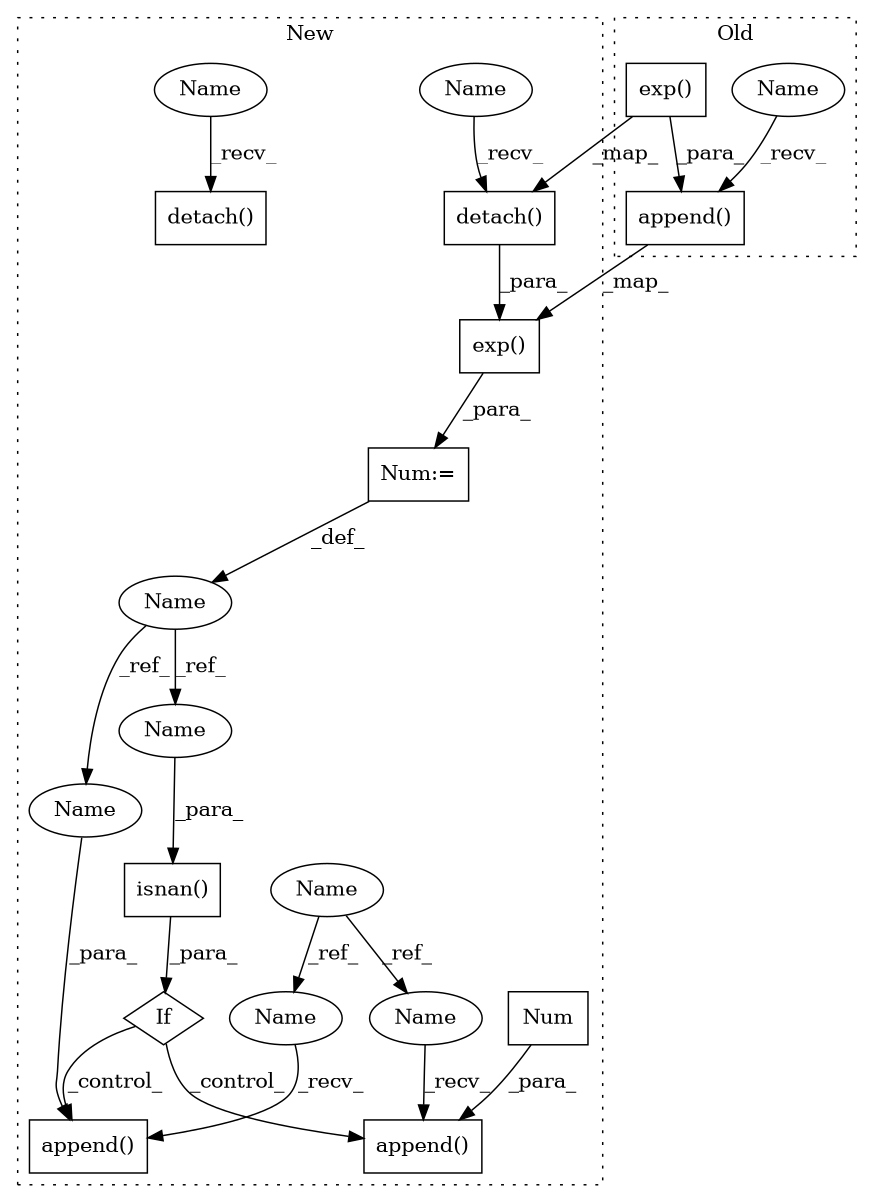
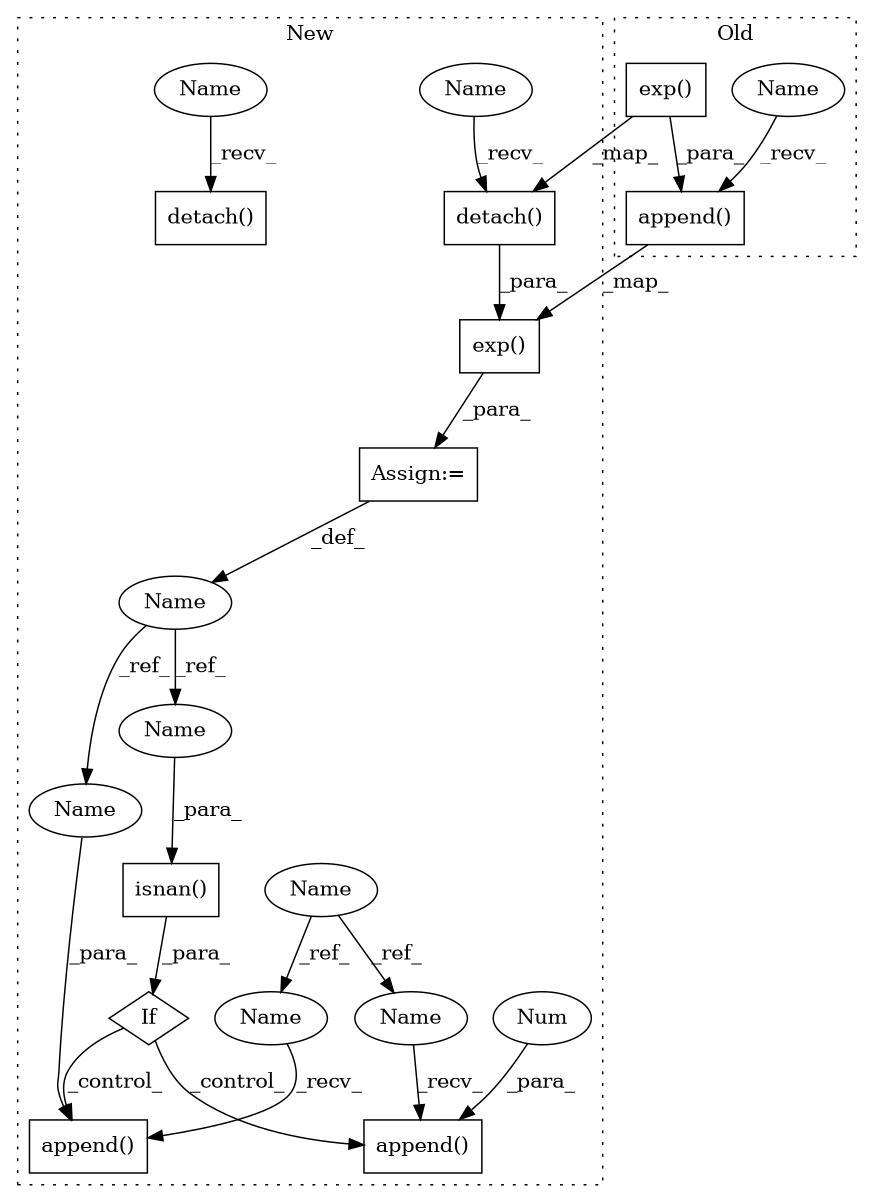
node "Num:=": label "Num:=" -> "Assign:="
node "Num": shape box -> ellipse
